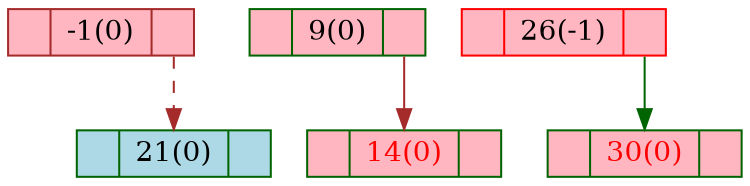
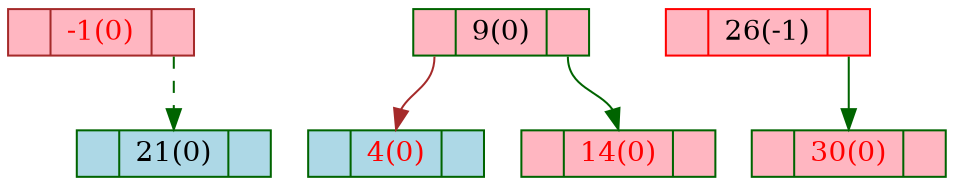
node "-1(0)": fontcolor black -> red
edge "-1(0)" -> "21(0)": color brown -> darkgreen
edge "9(0)" -> "14(0)": color brown -> darkgreen
node "4(0)": added
